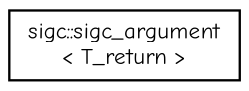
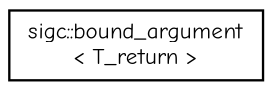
node "sigc::sigc_argument < T_return >": label "sigc::sigc_argument < T_return >" -> "sigc::bound_argument < T_return >"
